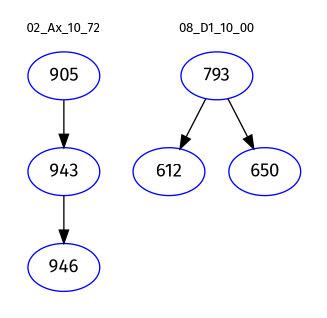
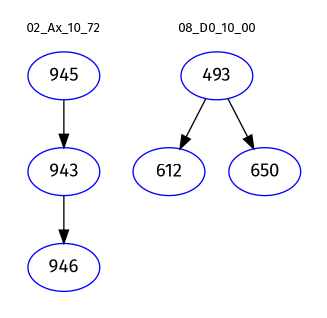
cluster "08_D1_10_00": label "08_D1_10_00" -> "08_D0_10_00"
node "905": label "905" -> "945"
node "793": label "793" -> "493"
